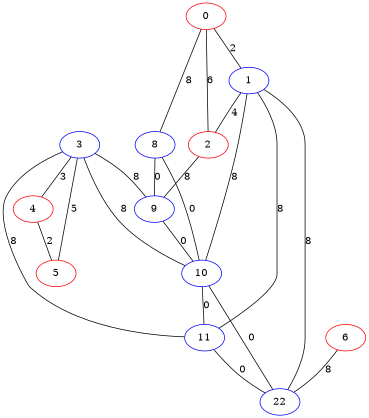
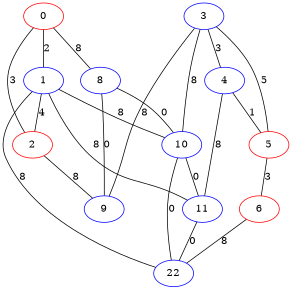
edge "0" -- "2": label "6" -> "3"
edge "5" -- "6": added, label "3"
node "4": color red -> blue
edge "4" -- "5": label "2" -> "1"
edge "9" -- "10": removed, label "0"
edge "3" -- "11": now "4" -- "11"
